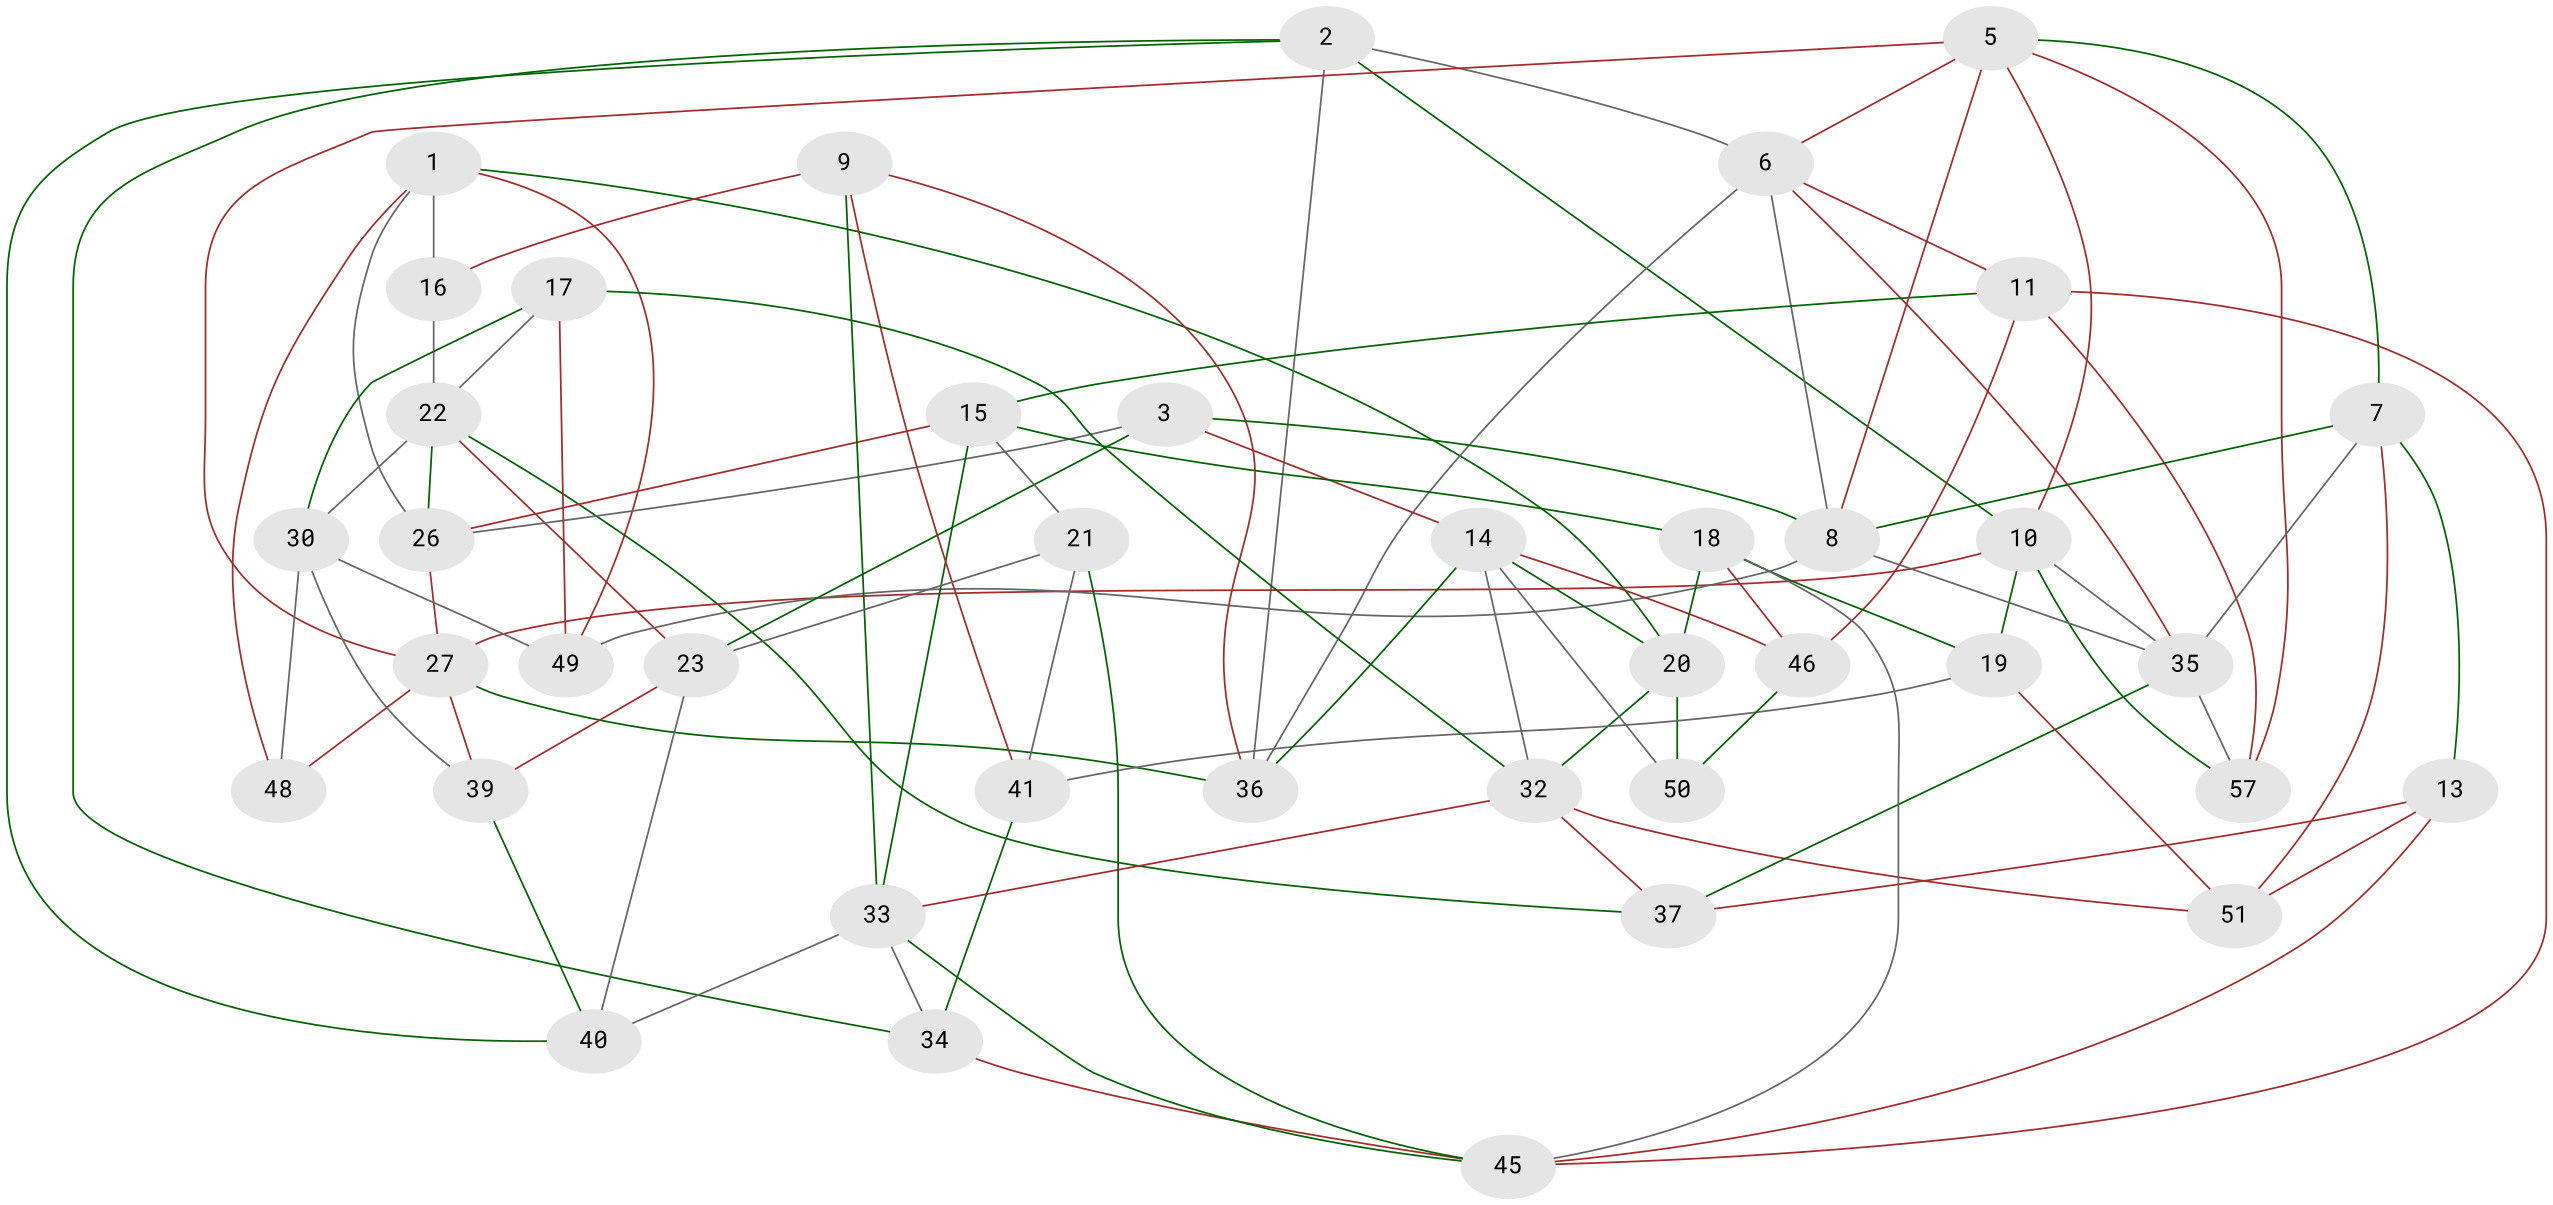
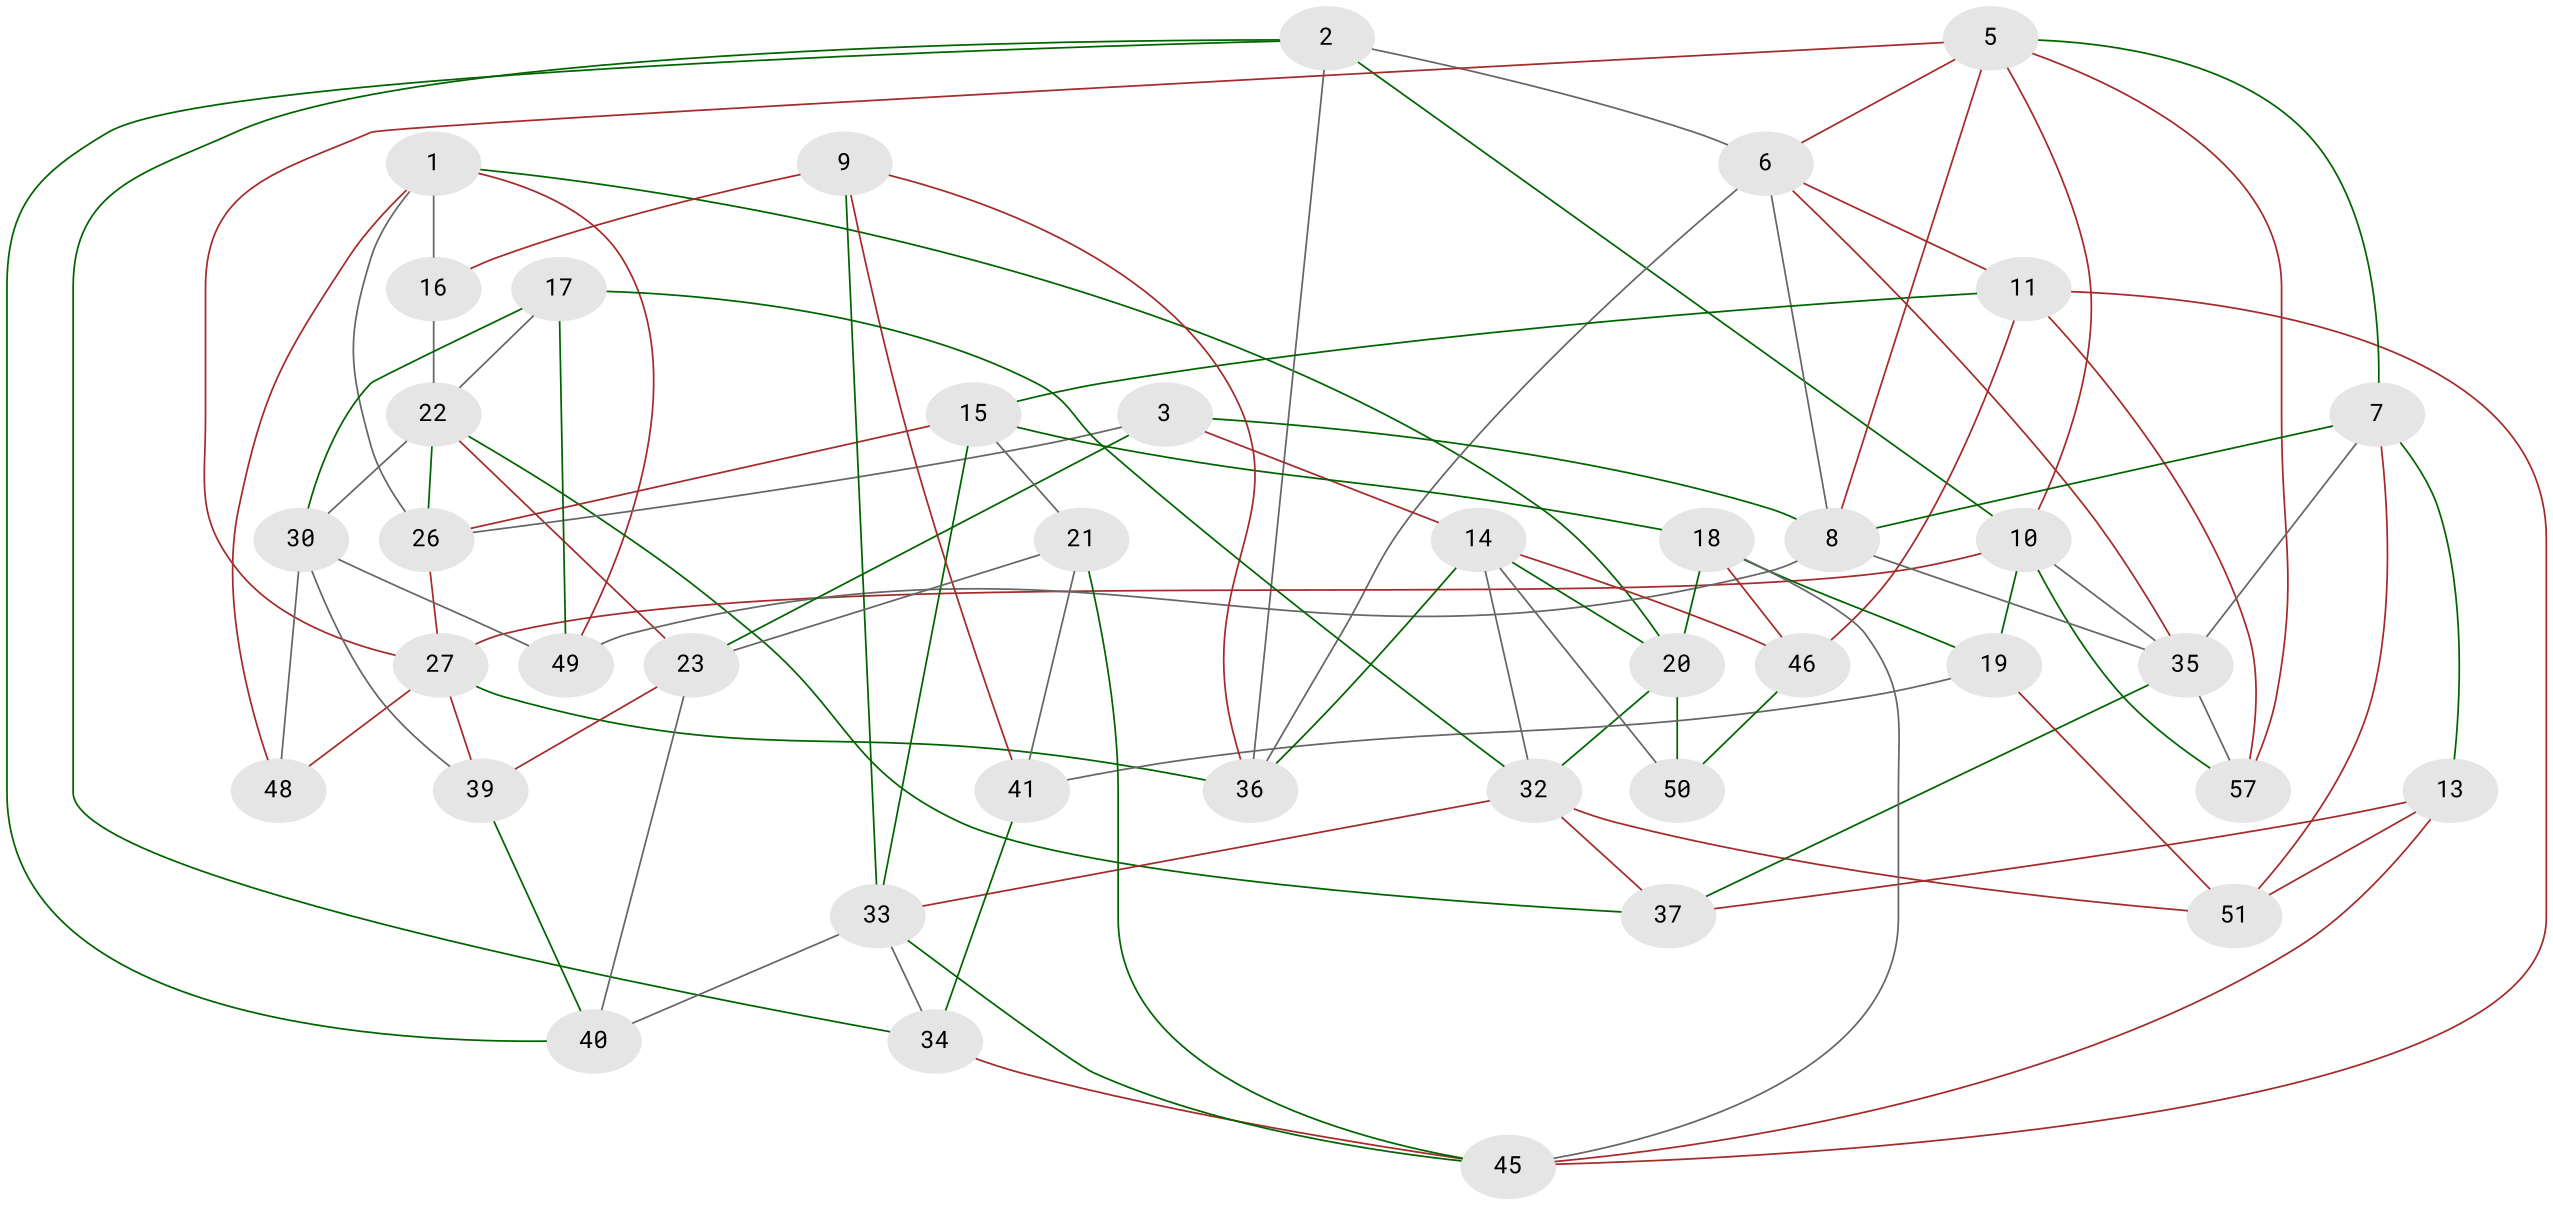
edge "17" -- "49": color brown -> darkgreen
